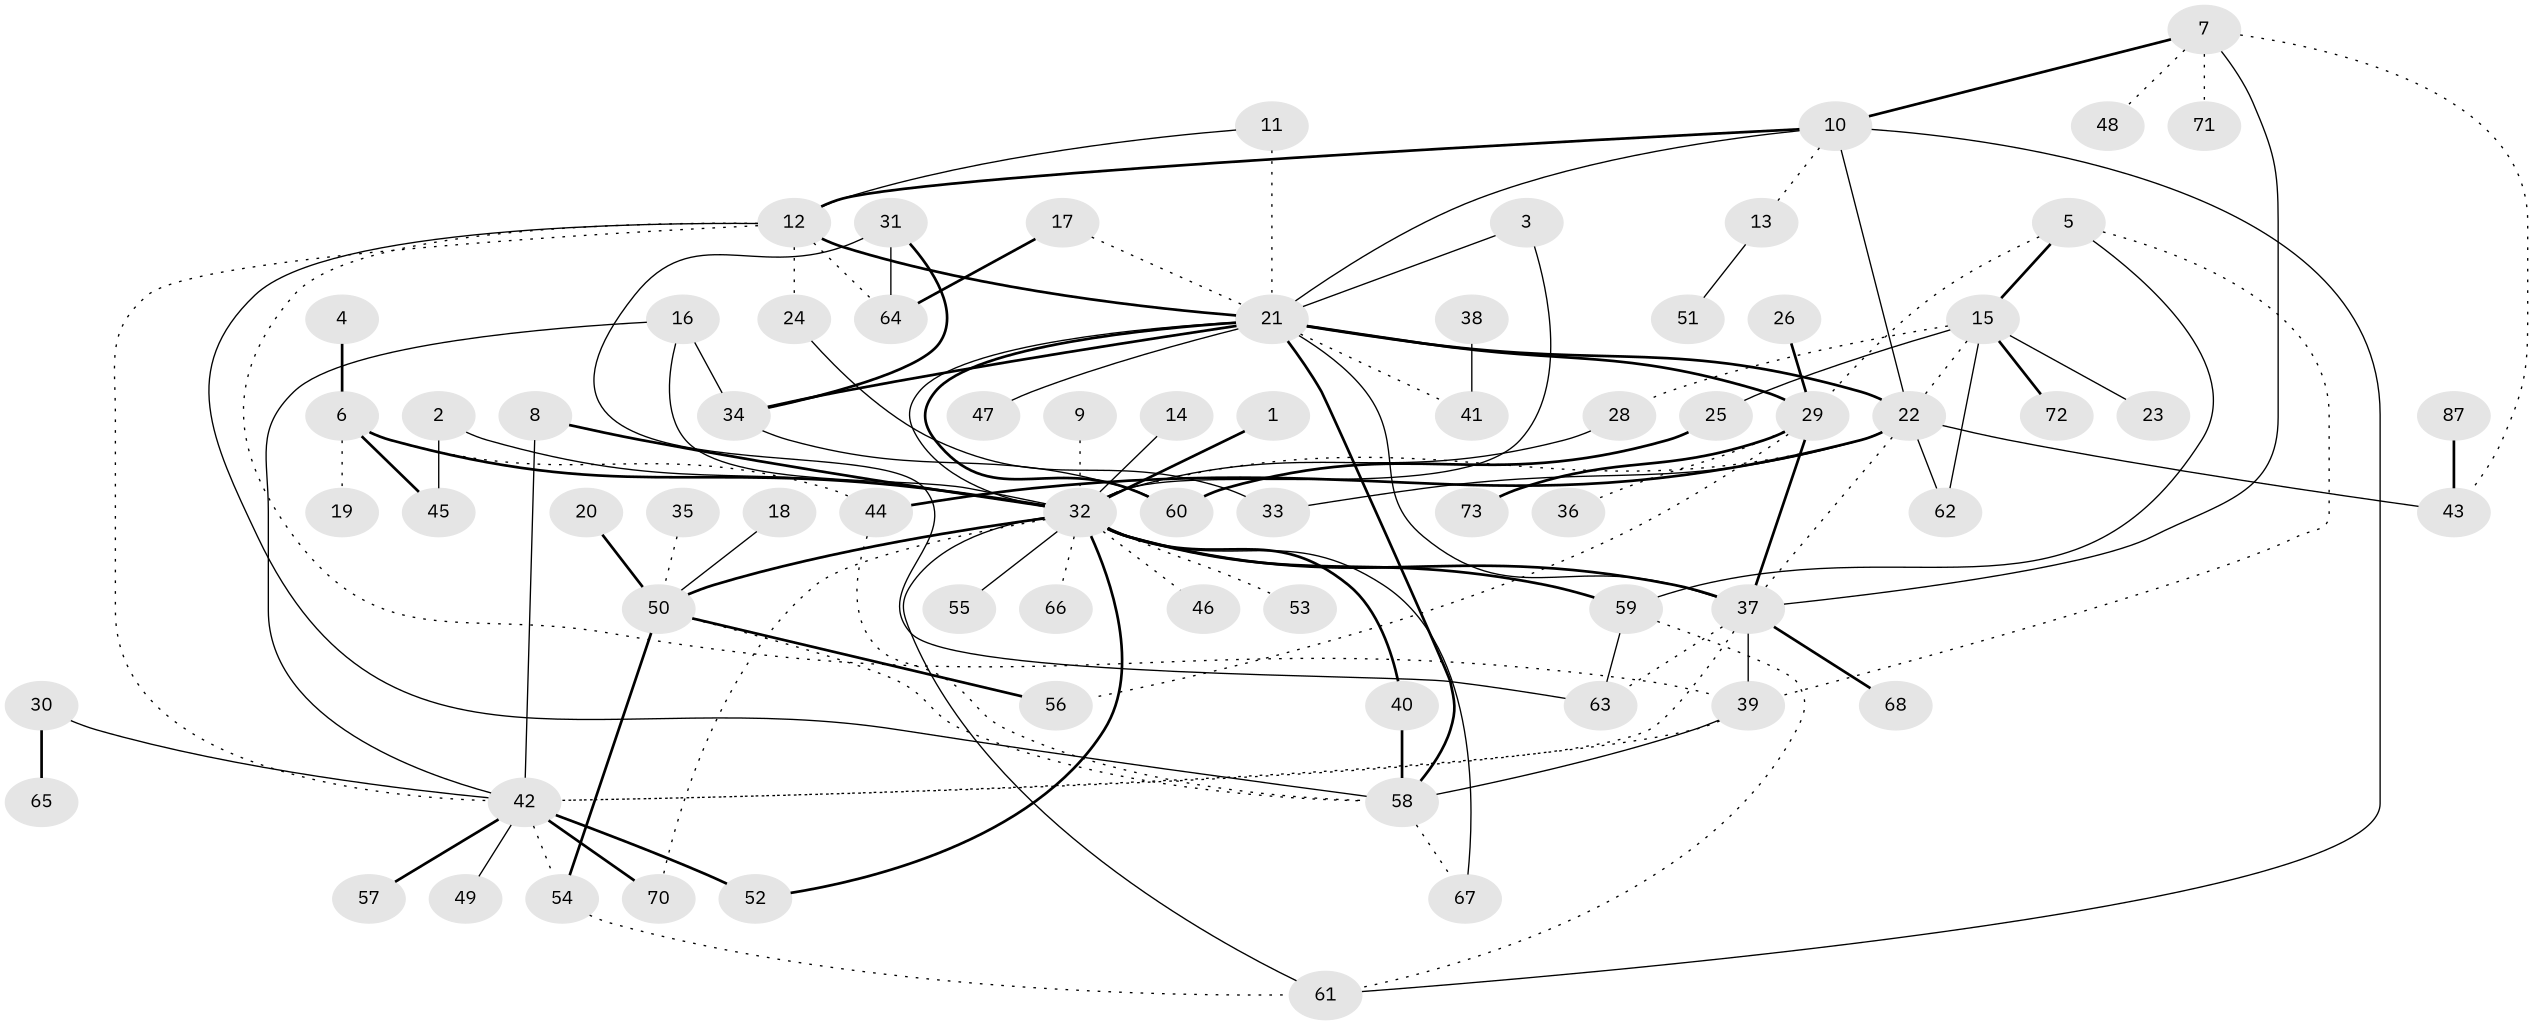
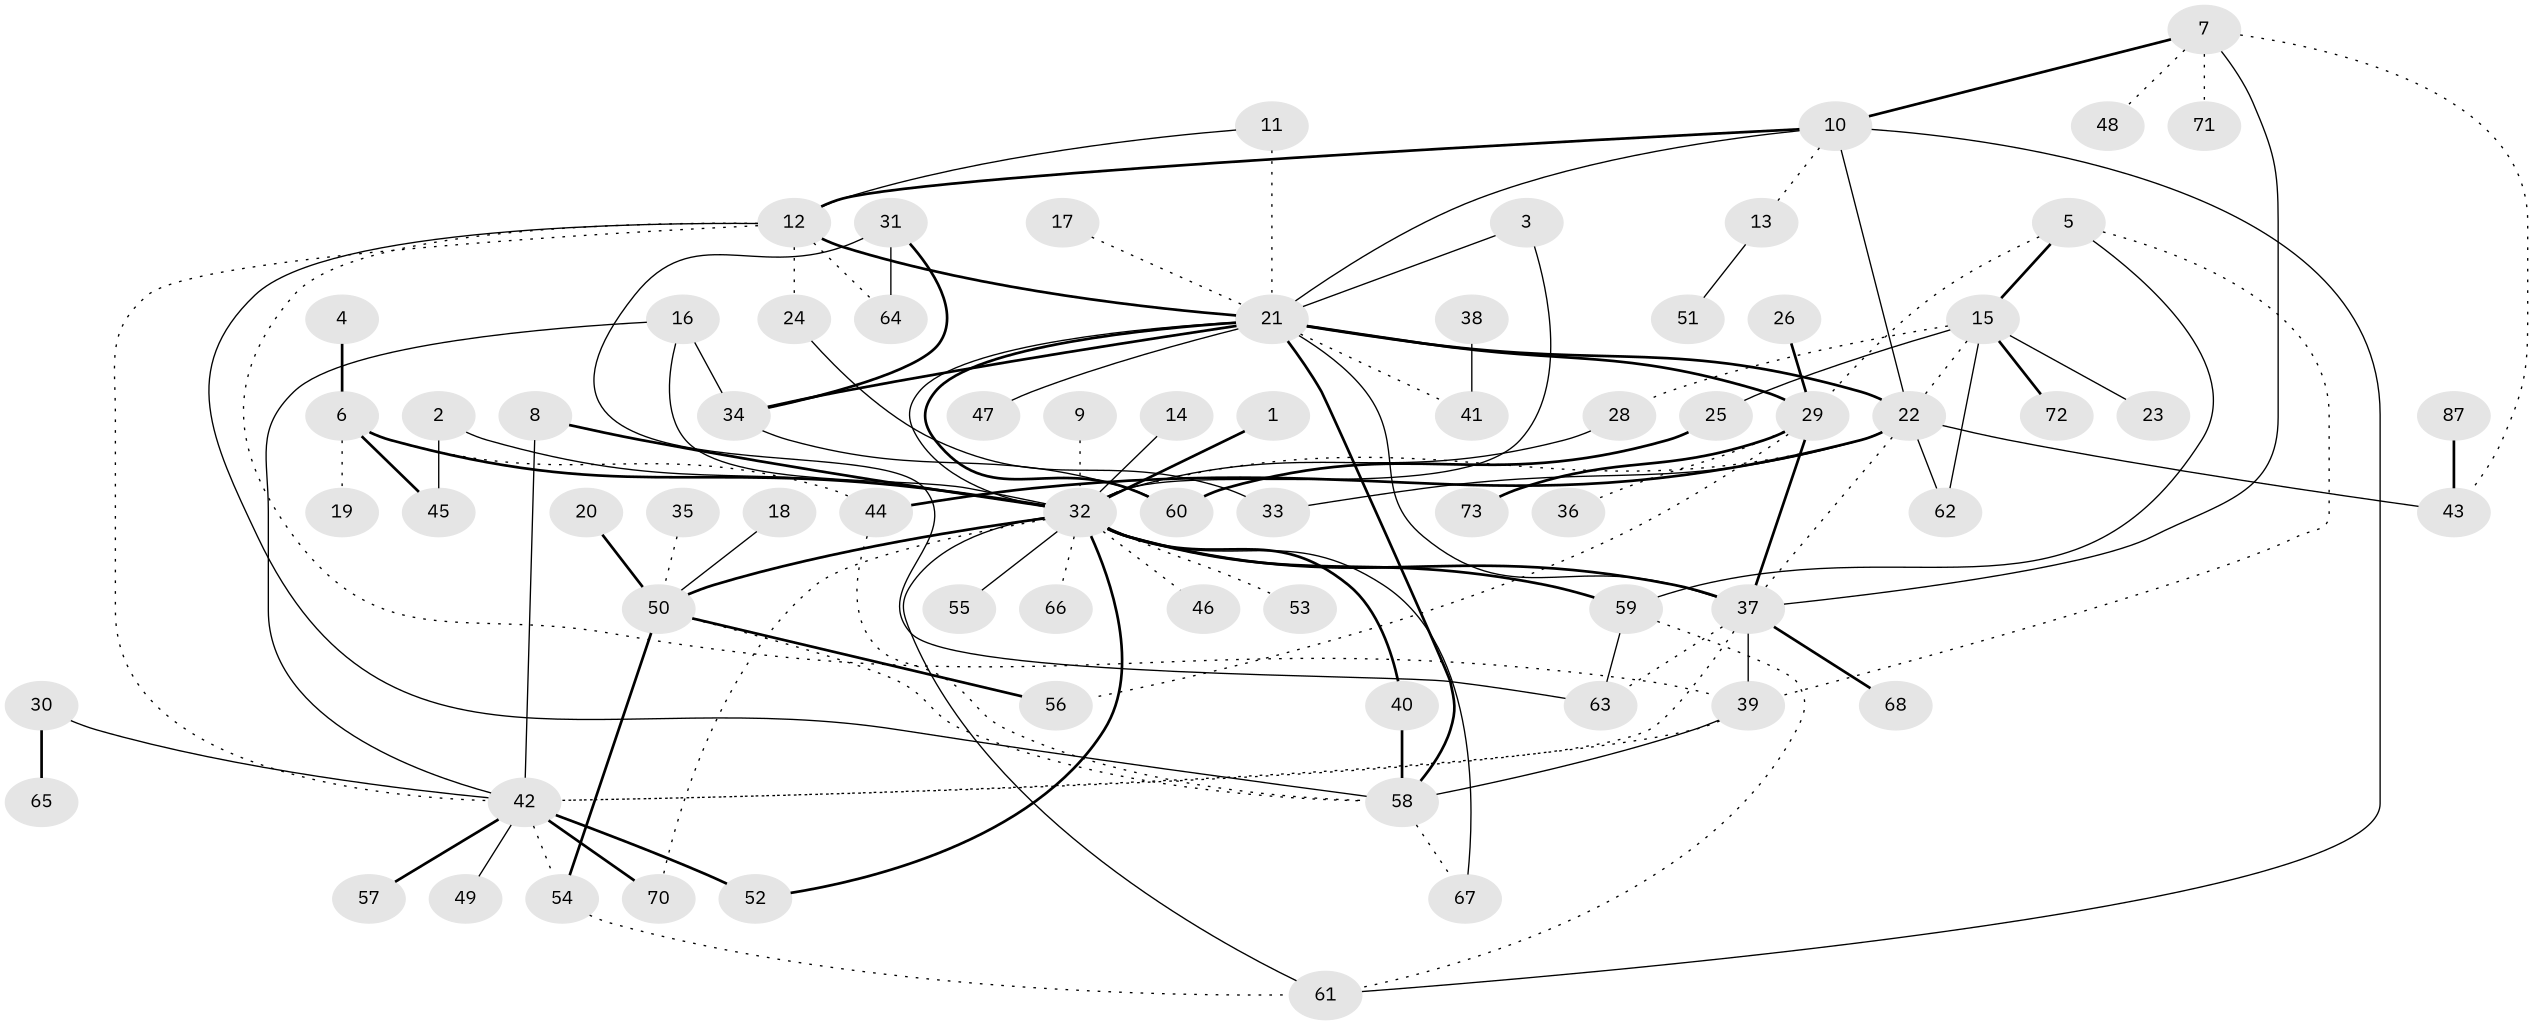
edge "17" -- "64": removed
